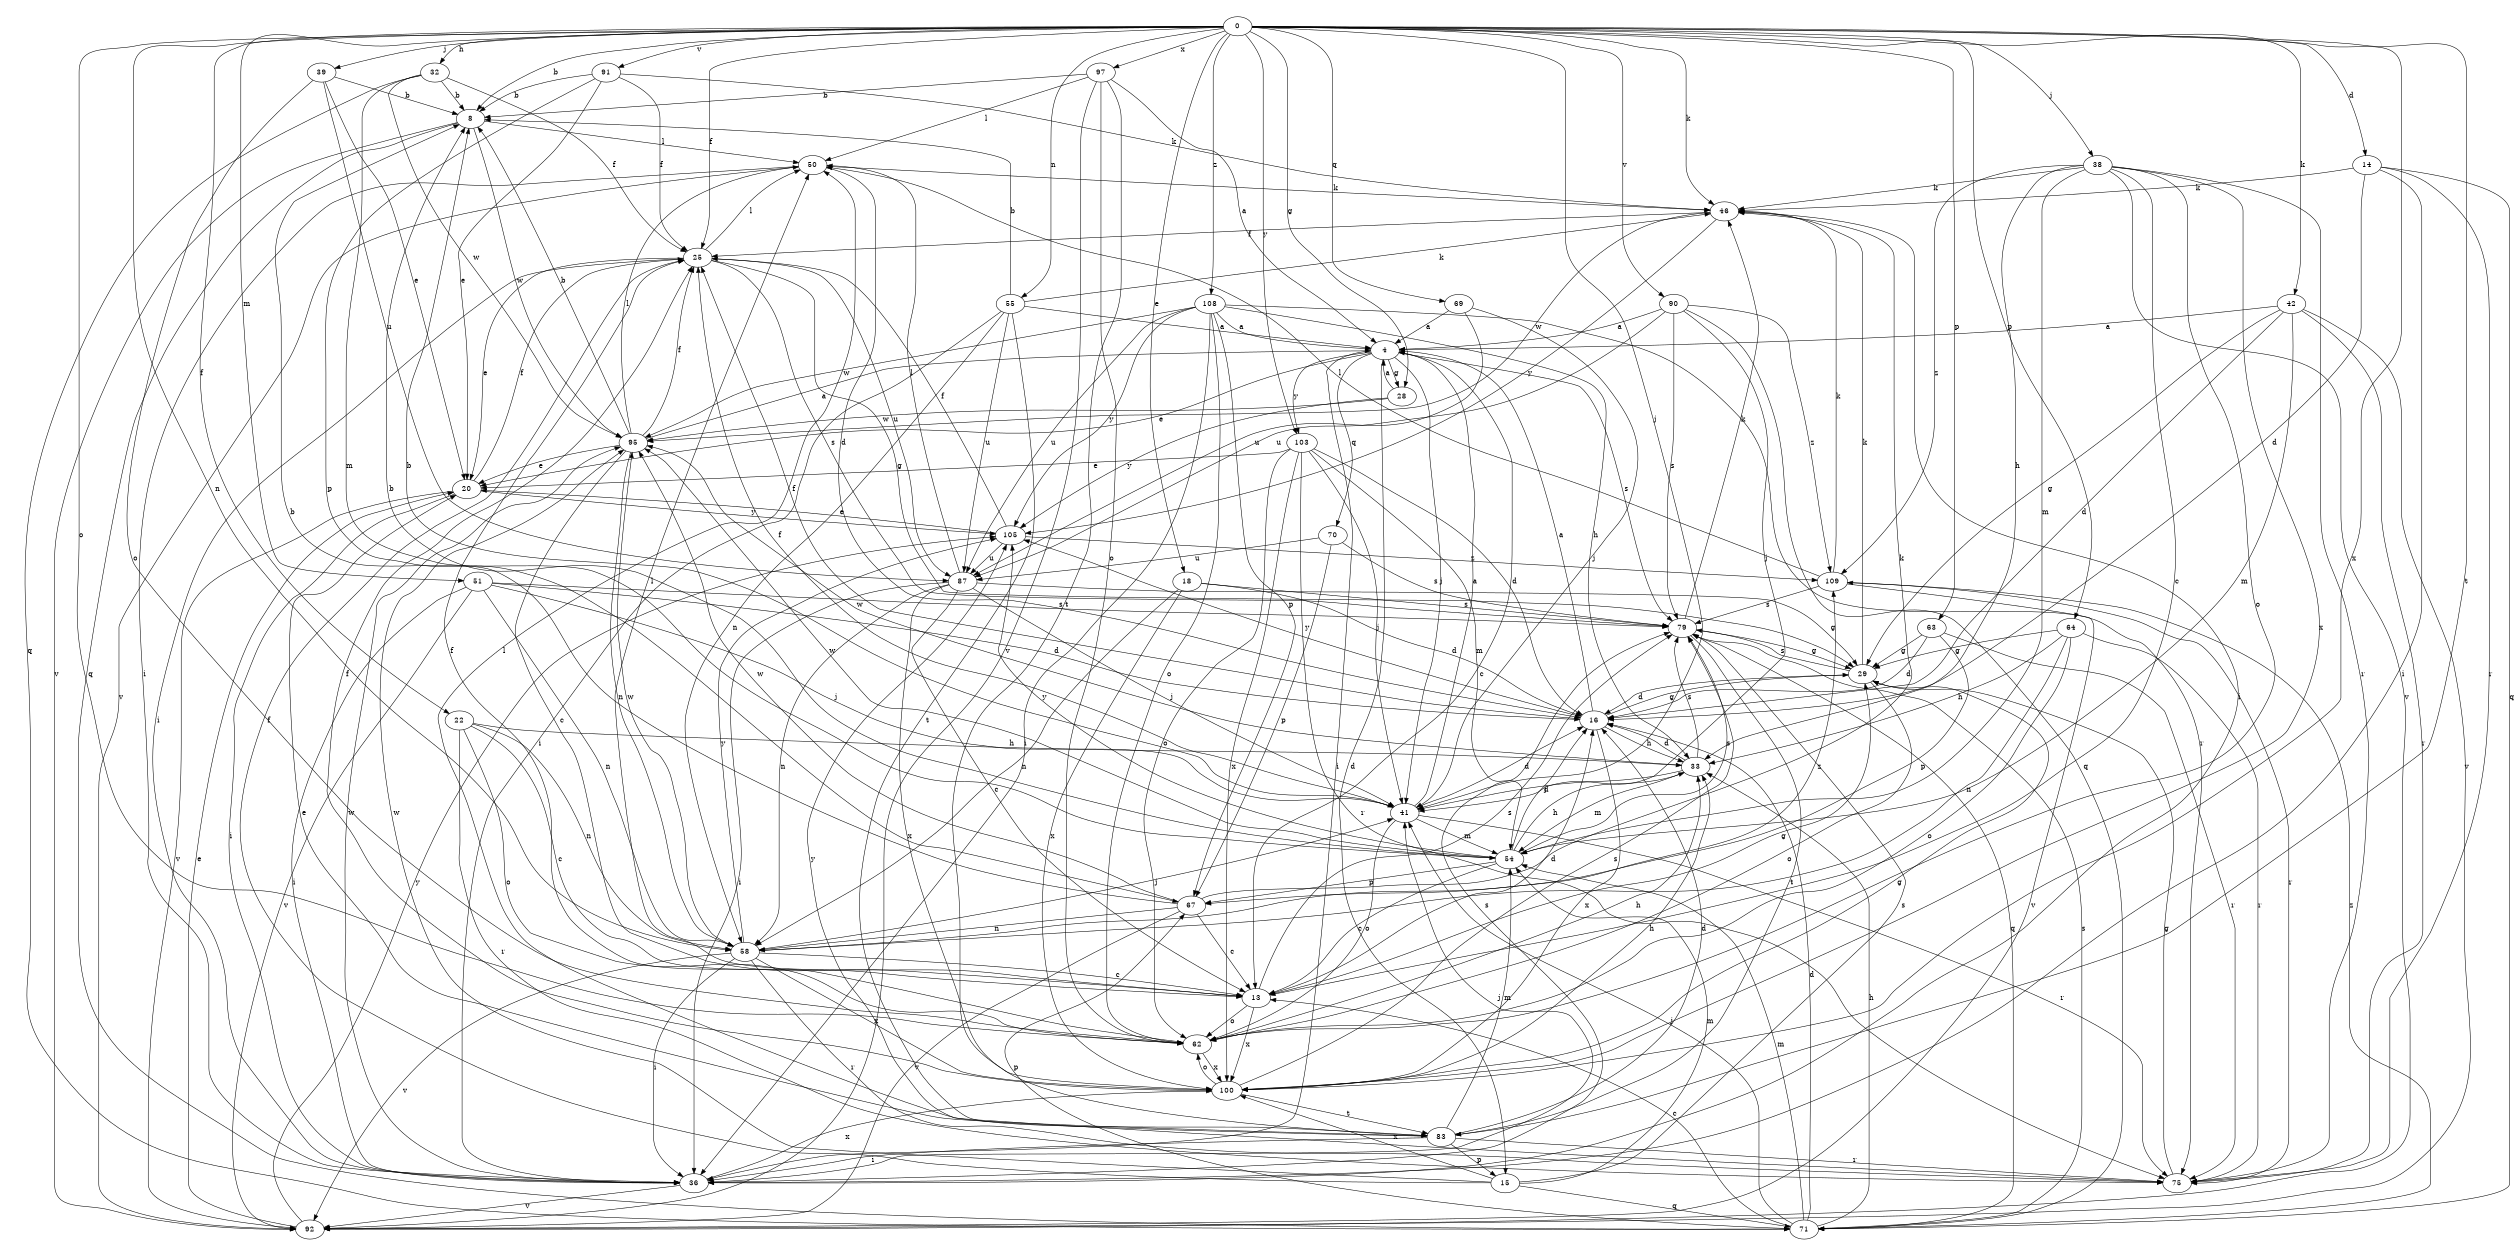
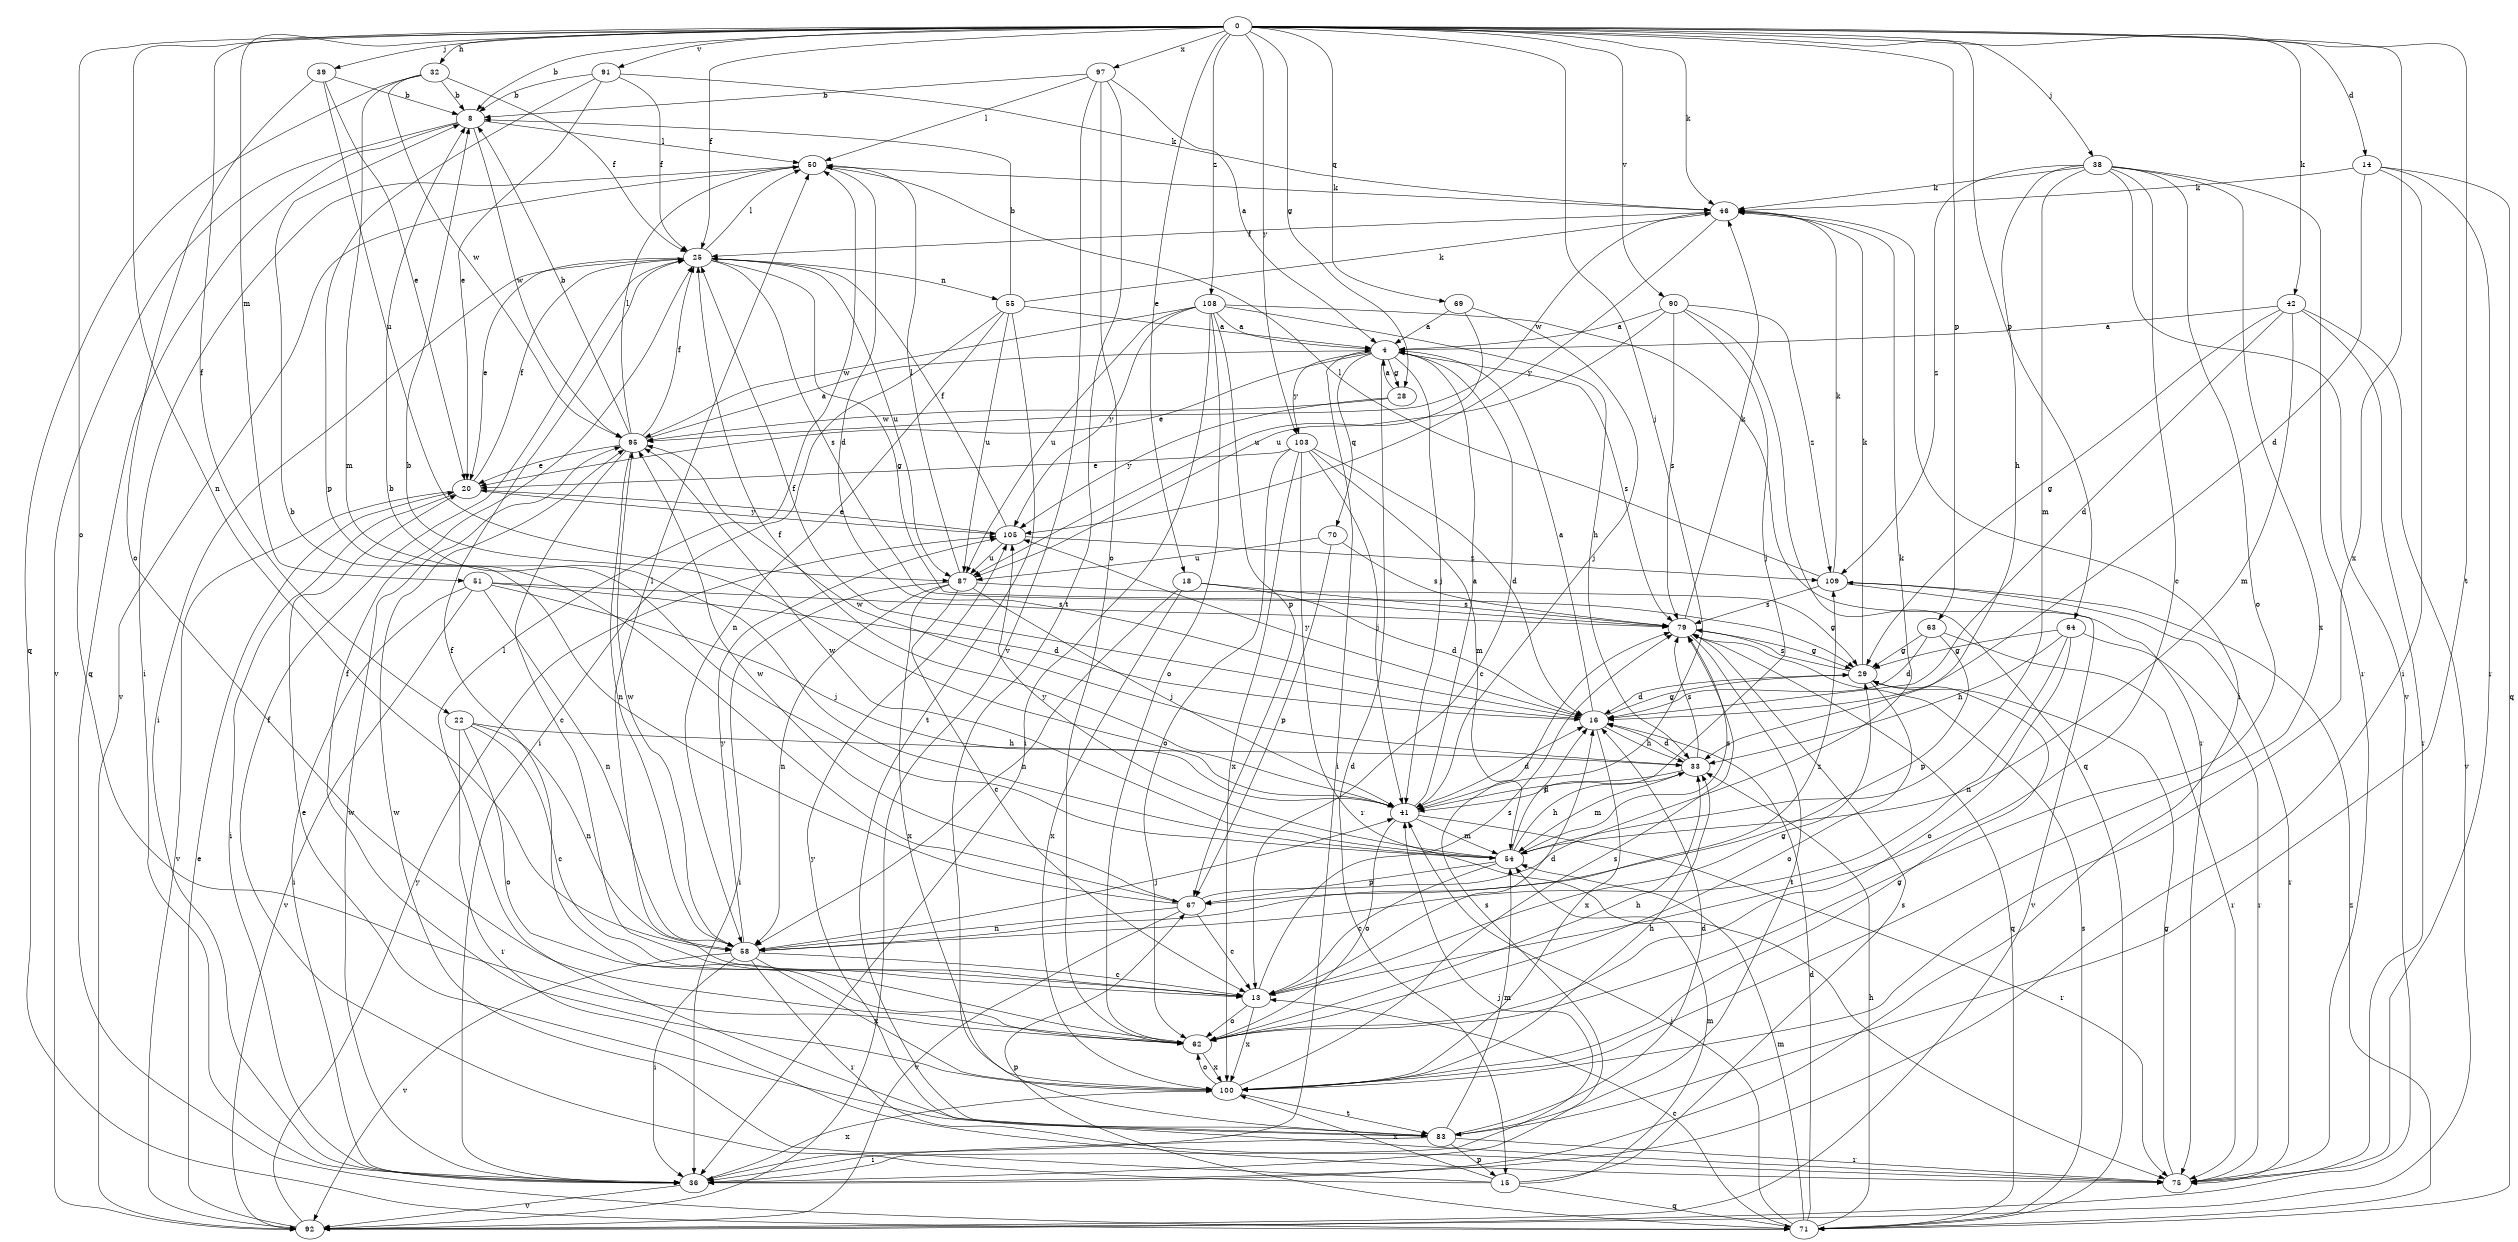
edge "0" -> "55": now "25" -> "55"
